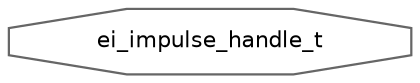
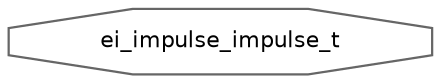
node "ei_impulse_handle_t": label "ei_impulse_handle_t" -> "ei_impulse_impulse_t"
